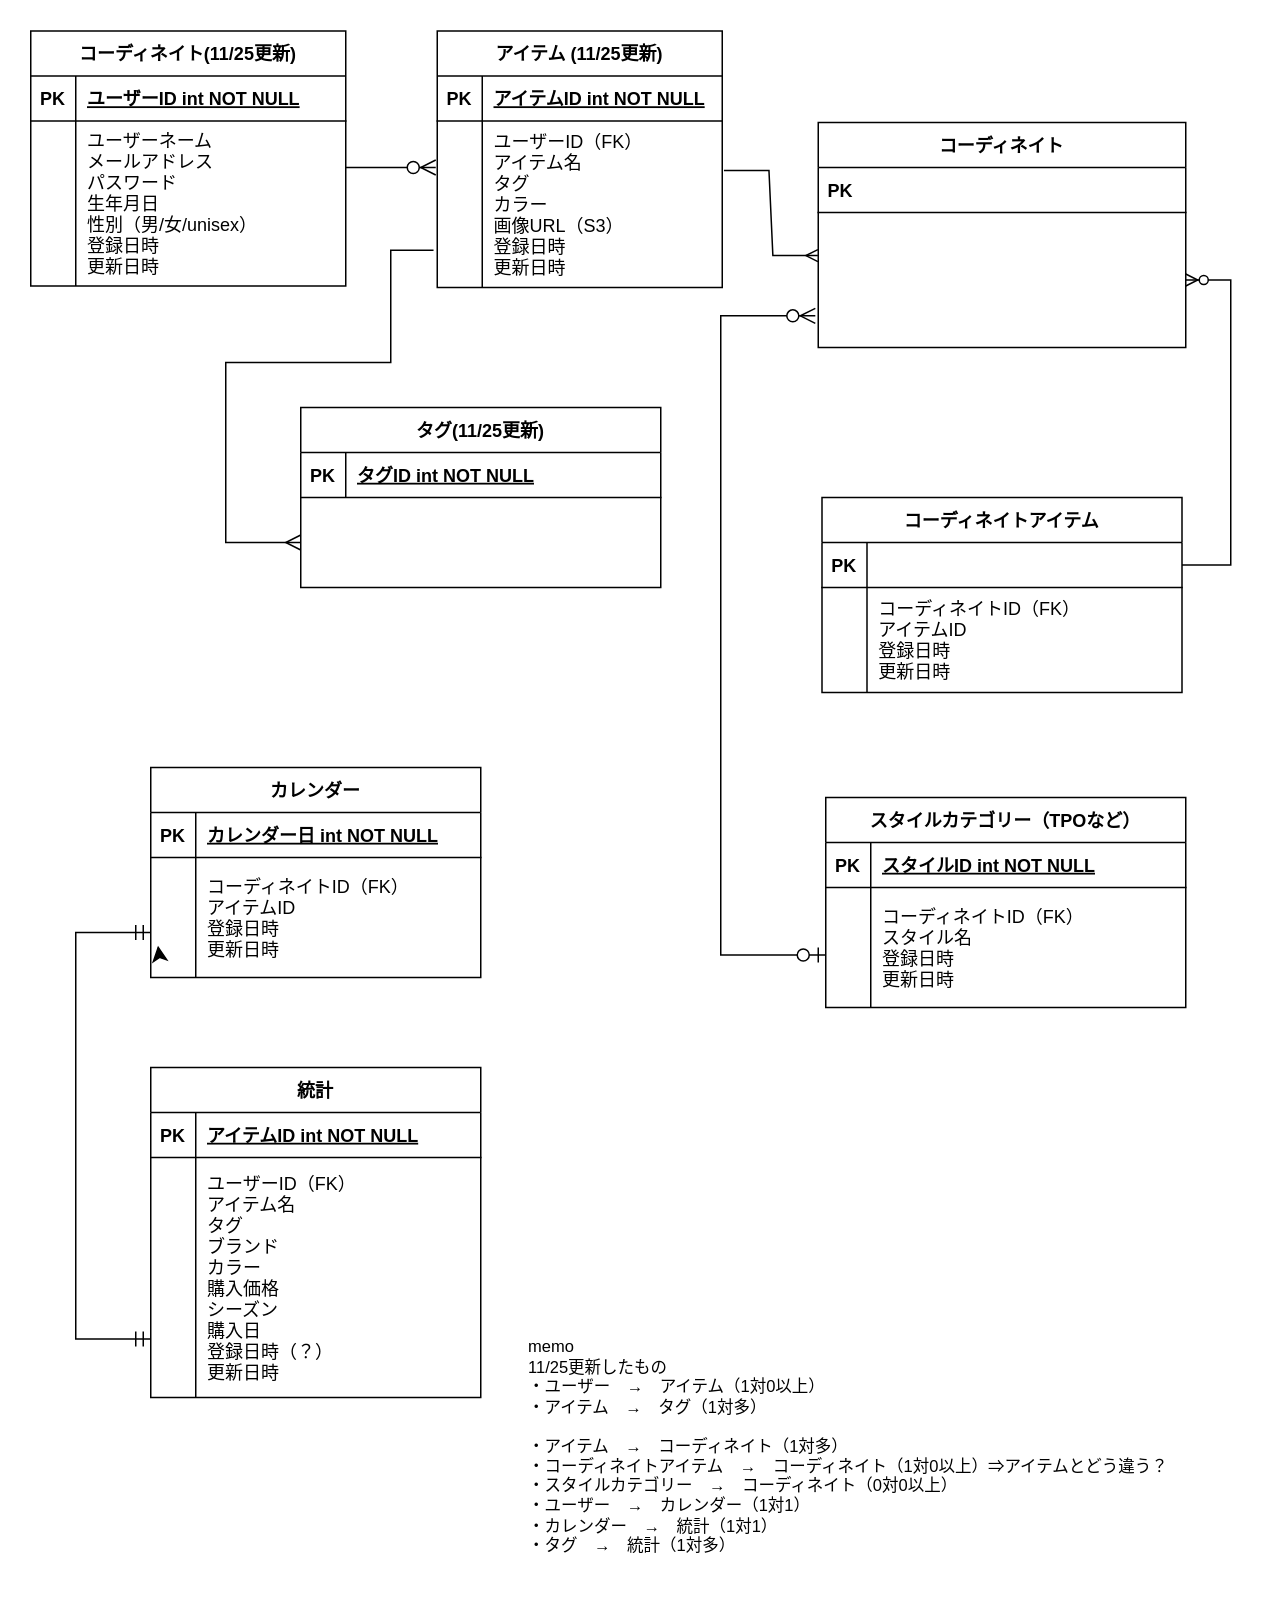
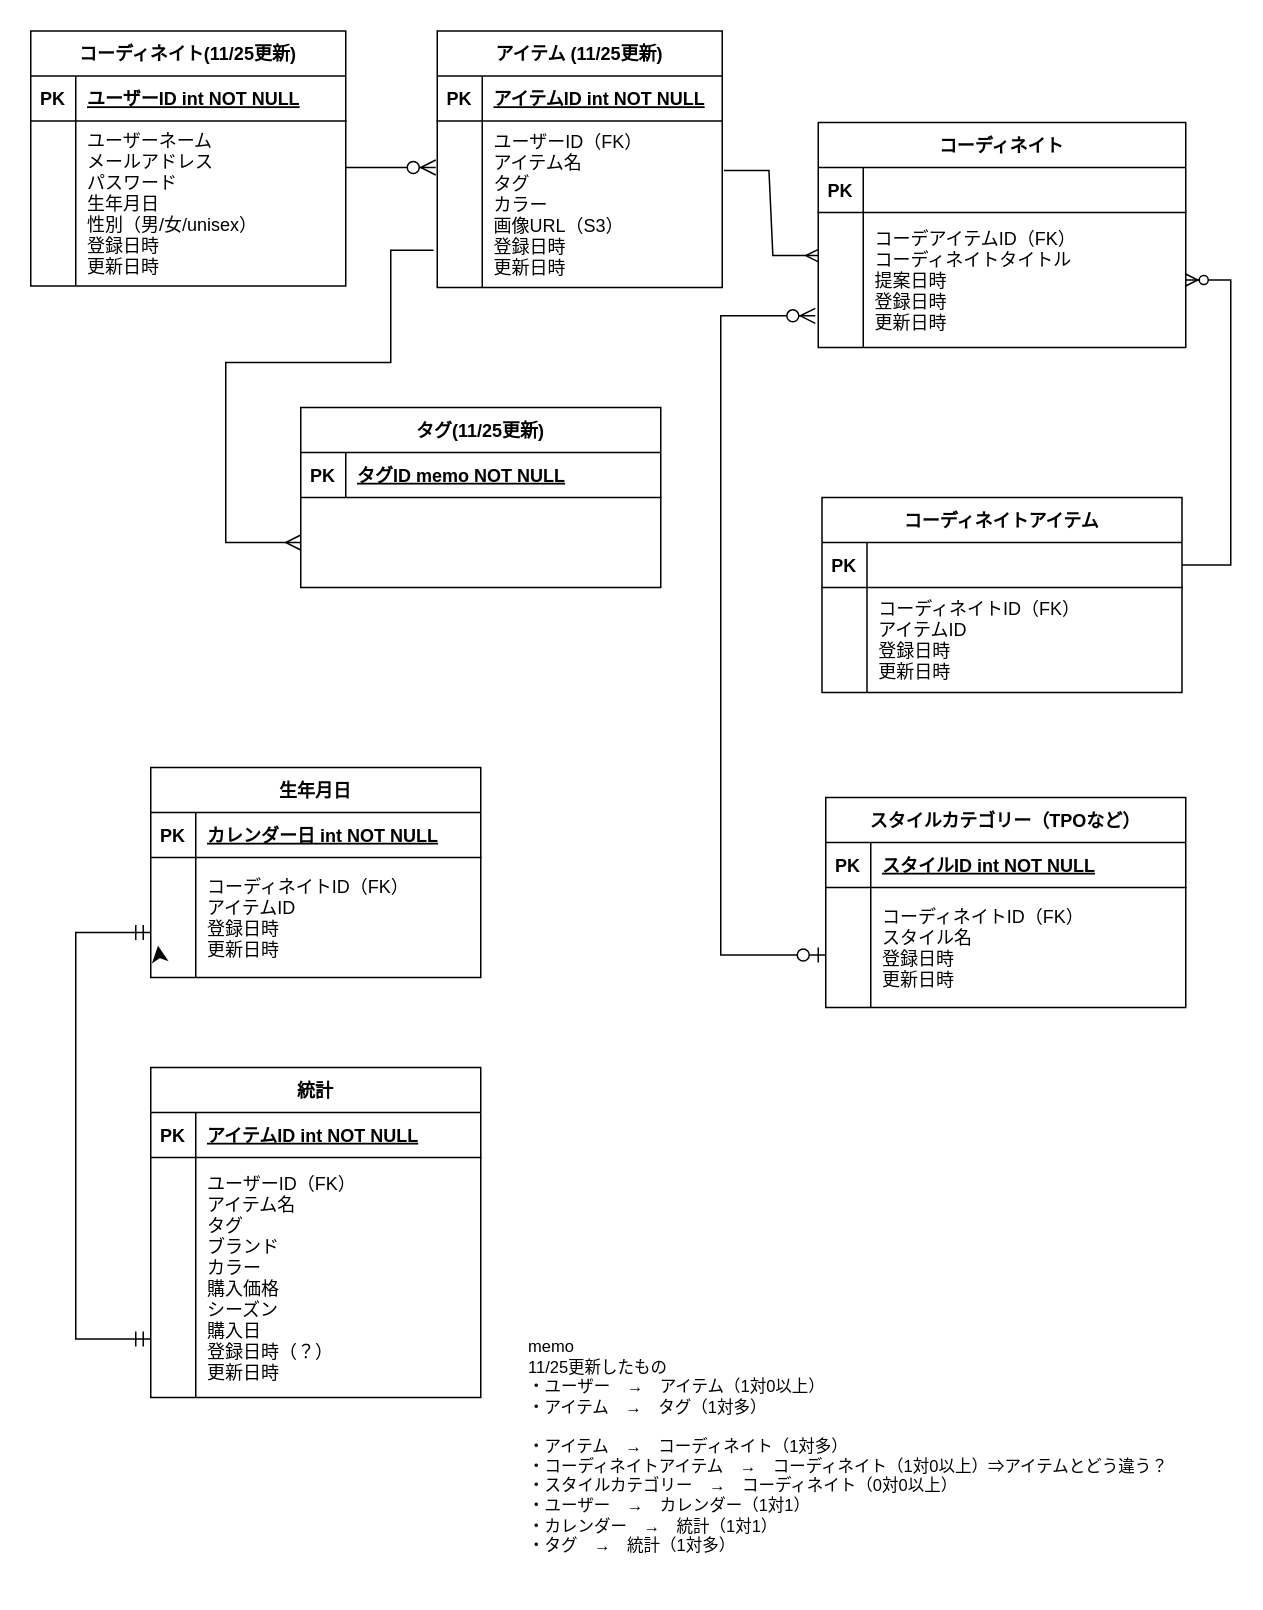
node "コーデアイテムID（FK） コーディネイトタイトル 提案日時 登録日時 更新日時": added
node "タグID int NOT NULL": label "タグID int NOT NULL" -> "タグID memo NOT NULL"
node "カレンダー": label "カレンダー" -> "生年月日"
